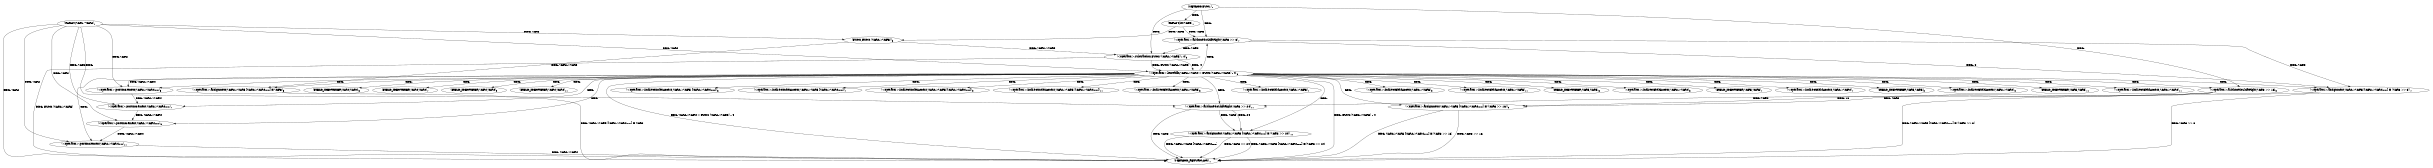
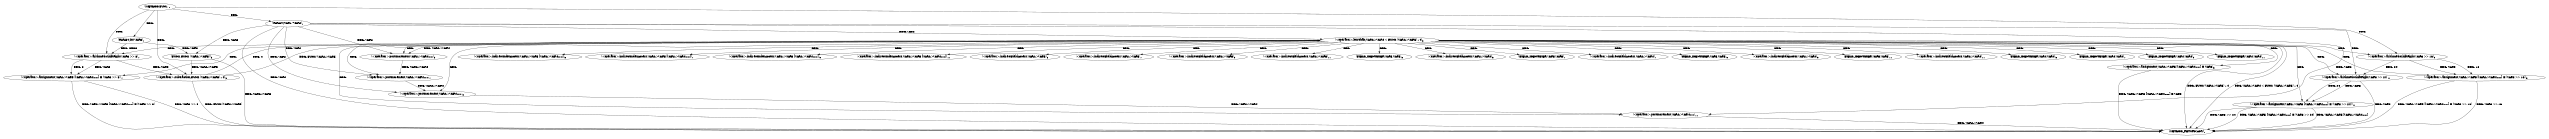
edge "(METHOD,FUN1)" -> "(PARAM,VAR1 *VAR2)": added, label "DDG:"
edge "(PARAM,int VAR3)" -> "(<operator>.arithmeticShiftRight,VAR3 >> 8)": label "DDG: VAR3" -> "DDG: CDG3"
edge "(FUN2,FUN2 (VAR2->VAR5))" -> "(<operator>.assignment,VAR2->VAR5 [VAR2->VAR4++] = VAR3)": now "(FUN2,FUN2 (VAR2->VAR5))" -> "(METHOD_RETURN,ANY)"
edge "(<operator>.arithmeticShiftRight,VAR3 >> 16)" -> "(<operator>.arithmeticShiftRight,VAR3 >> 24)": label "DDG: VAR3" -> "DDG: 24"
